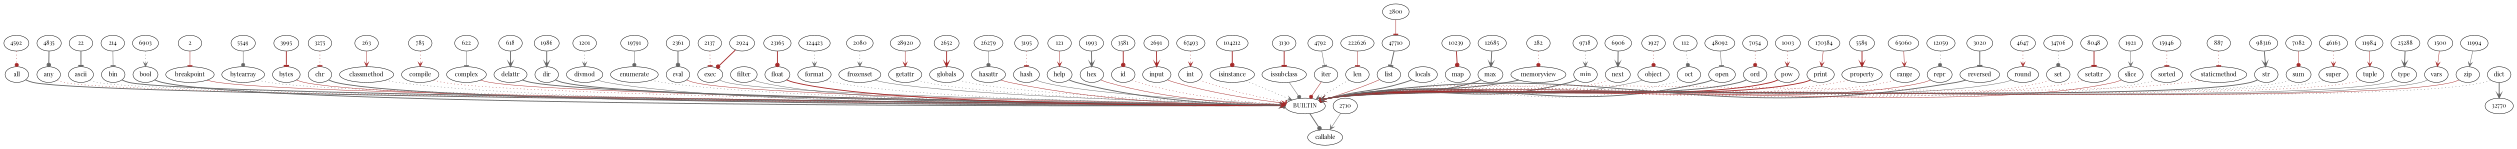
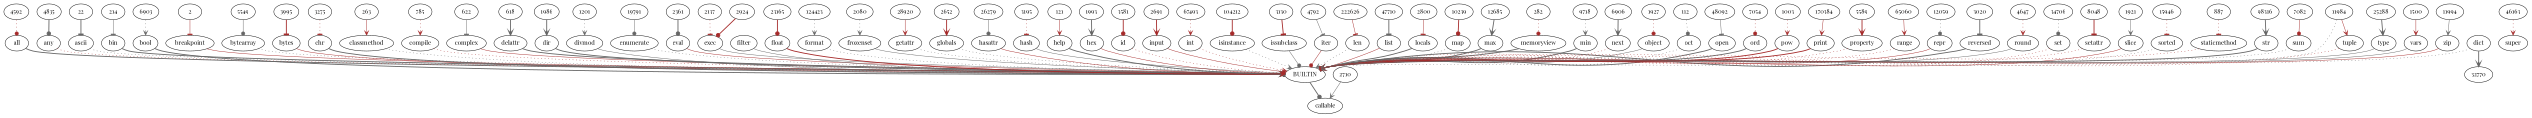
edge "2800" -> "47710": now "2800" -> "locals"
edge "super" -> "BUILTIN": now "11984" -> "BUILTIN"
edge "int" -> "BUILTIN": arrowhead tee -> vee
